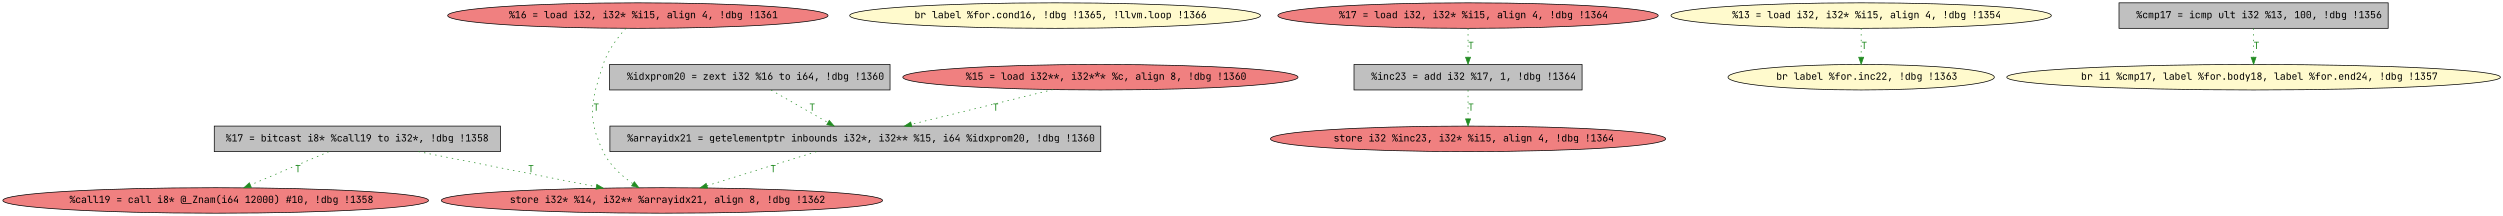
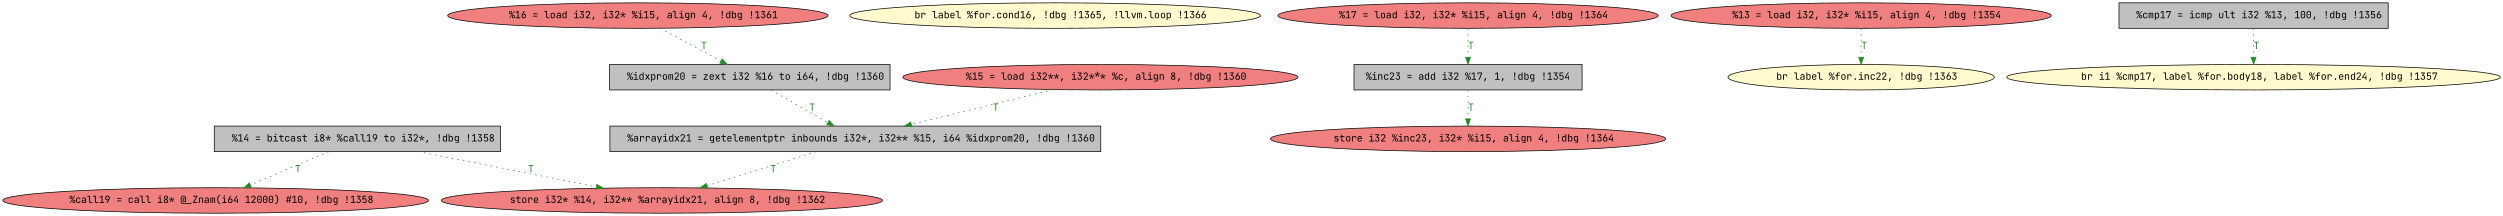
node "%13 = load i32, i32* %i15, align 4, !dbg !1354": fillcolor lemonchiffon -> lightcoral
node "%inc23 = add i32 %17, 1, !dbg !1364": label "%inc23 = add i32 %17, 1, !dbg !1364" -> "%inc23 = add i32 %17, 1, !dbg !1354"
edge "%16 = load i32, i32* %i15, align 4, !dbg !1361" -> "store i32* %14, i32** %arrayidx21, align 8, !dbg !1362": now "%16 = load i32, i32* %i15, align 4, !dbg !1361" -> "%idxprom20 = zext i32 %16 to i64, !dbg !1360"
node "%17 = bitcast i8* %call19 to i32*, !dbg !1358": label "%17 = bitcast i8* %call19 to i32*, !dbg !1358" -> "%14 = bitcast i8* %call19 to i32*, !dbg !1358"
